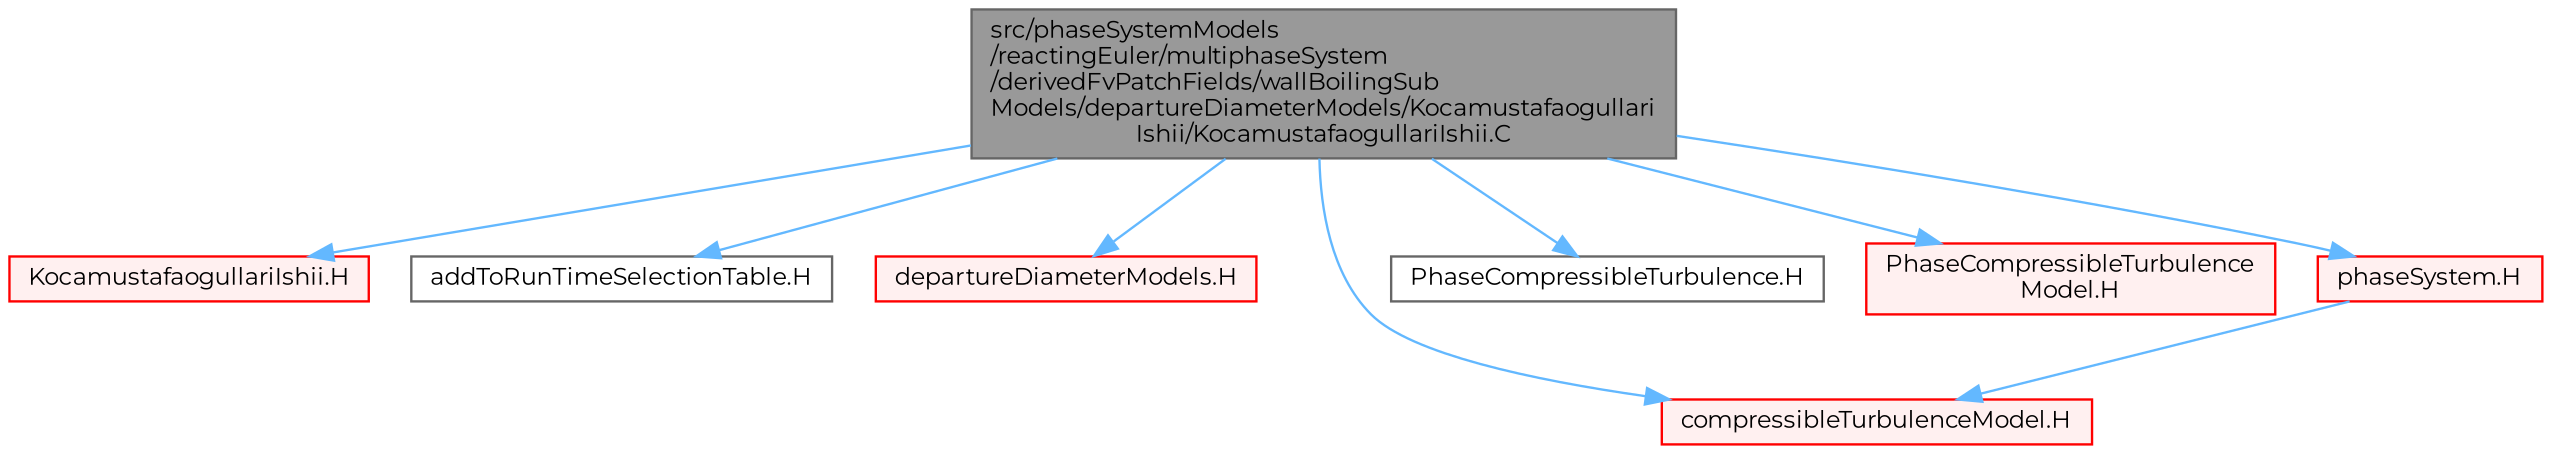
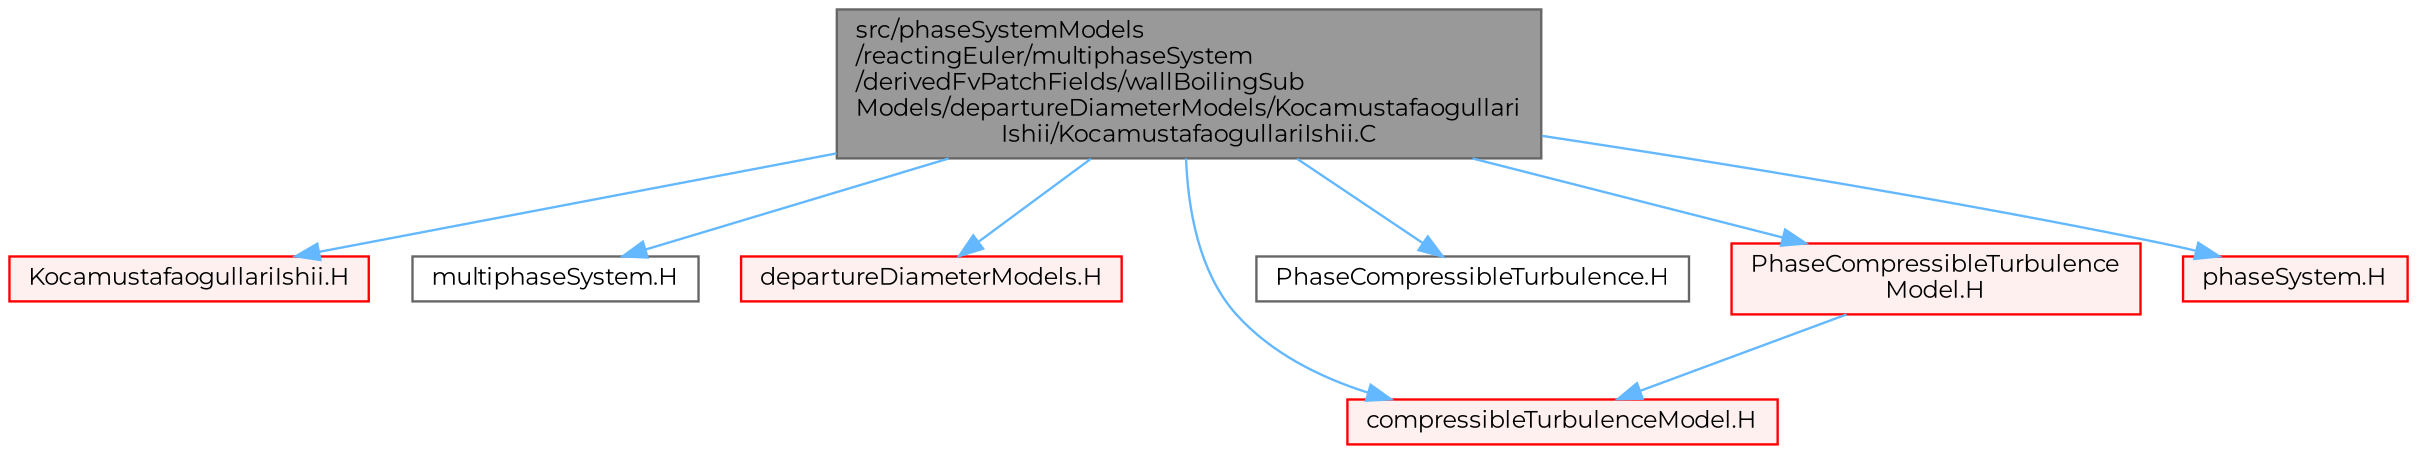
node "addToRunTimeSelectionTable.H": label "addToRunTimeSelectionTable.H" -> "multiphaseSystem.H"
edge "phaseSystem.H" -> "compressibleTurbulenceModel.H": now "PhaseCompressibleTurbulence Model.H" -> "compressibleTurbulenceModel.H"
